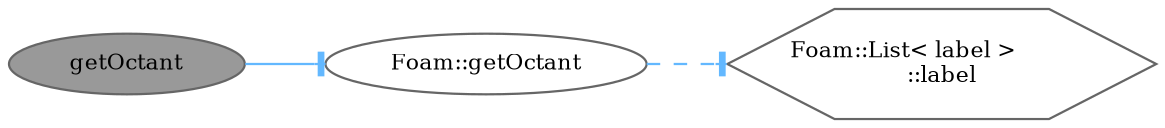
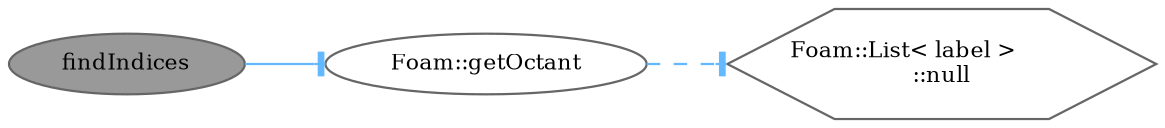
node "getOctant": label "getOctant" -> "findIndices"
node "Foam::List< label > ::label": label "Foam::List< label > ::label" -> "Foam::List< label > ::null"
